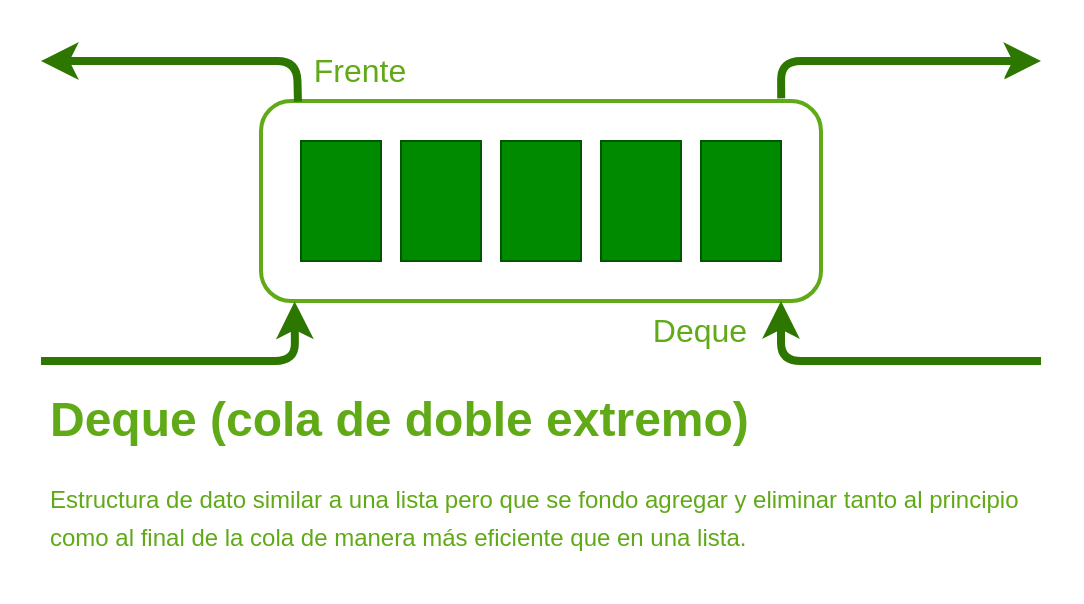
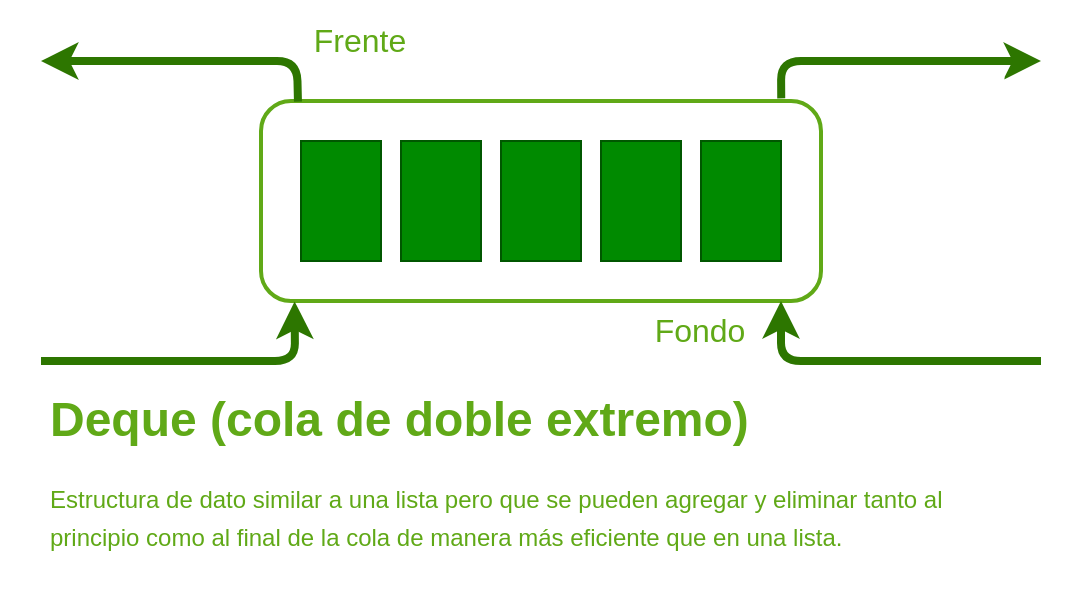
node "Frente": moved (361, 71) -> (361, 41)
node "Deque": label "Deque" -> "Fondo"
node "Deque (cola de doble extremo) Estructura de dato similar a una lista pero que se fondo agregar y eliminar tanto al principio como al final de la cola de manera más eficiente que en una lista.": label "Deque (cola de doble extremo) Estructura de dato similar a una lista pero que se fondo agregar y eliminar tanto al principio como al final de la cola de manera más eficiente que en una lista." -> "Deque (cola de doble extremo) Estructura de dato similar a una lista pero que se pueden agregar y eliminar tanto al principio como al final de la cola de manera más eficiente que en una lista."
